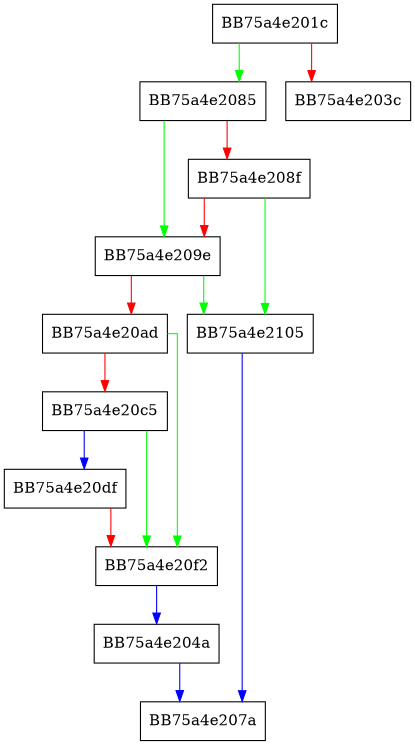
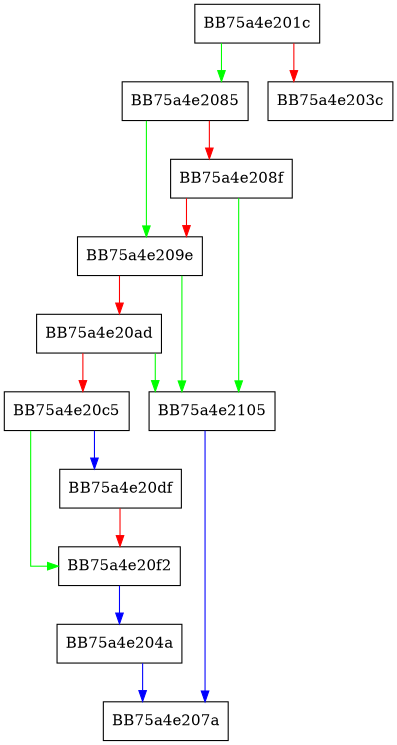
edge "BB75a4e20ad" -> "BB75a4e20f2": now "BB75a4e20ad" -> "BB75a4e2105"
